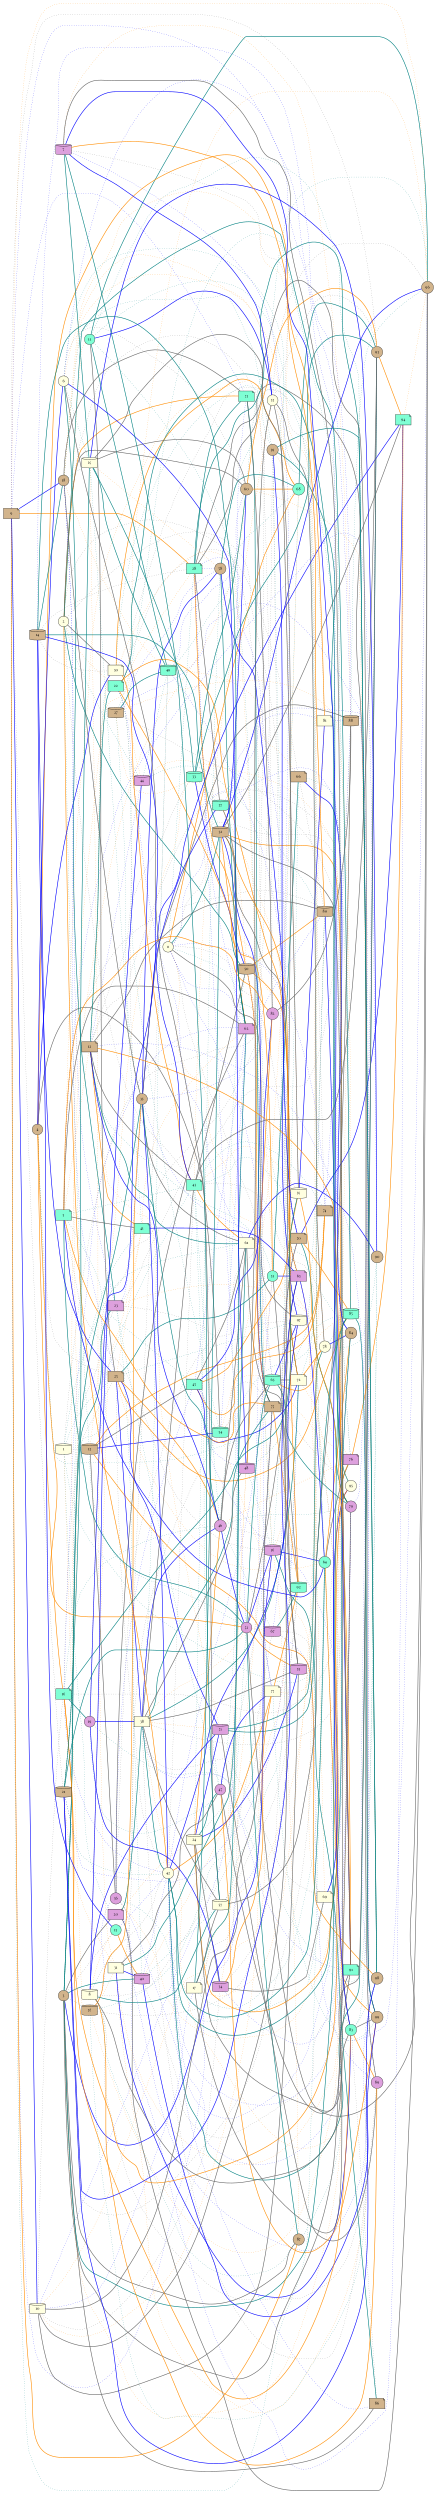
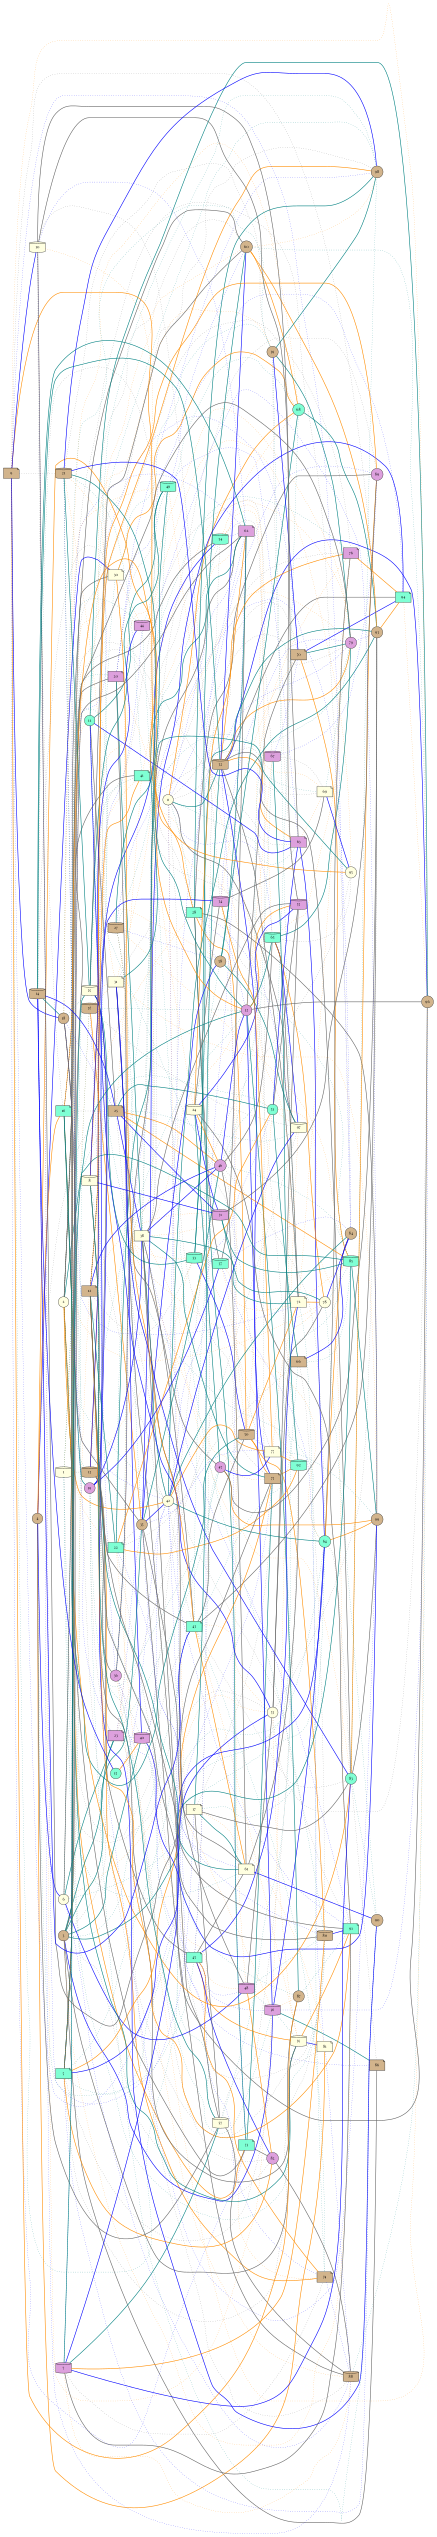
edge "58" -- "97": color blue -> teal
edge "41" -- "63": now "11" -- "63"
